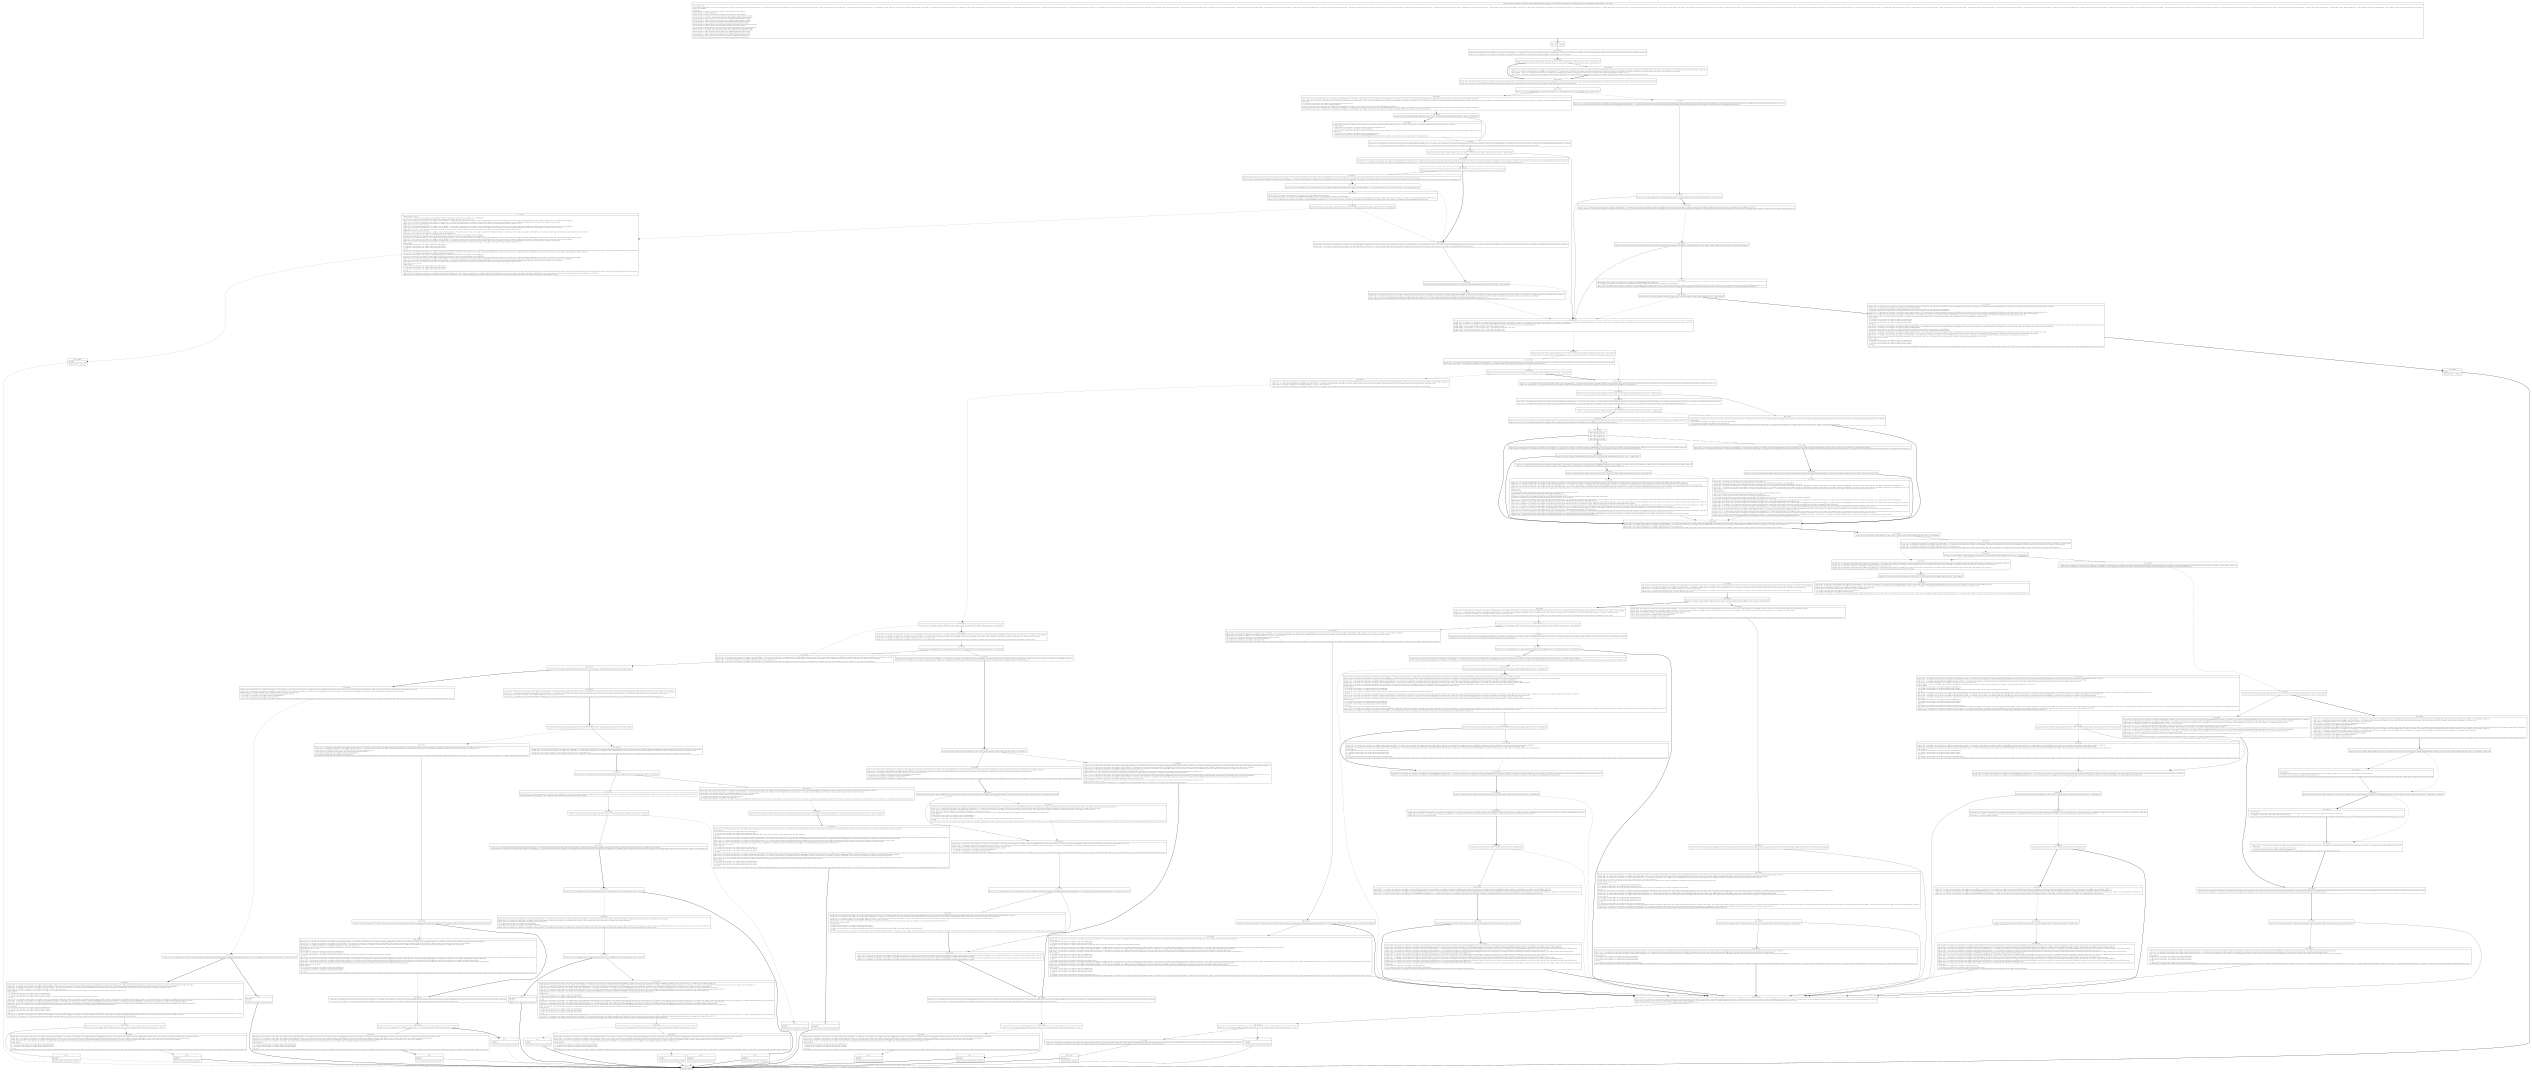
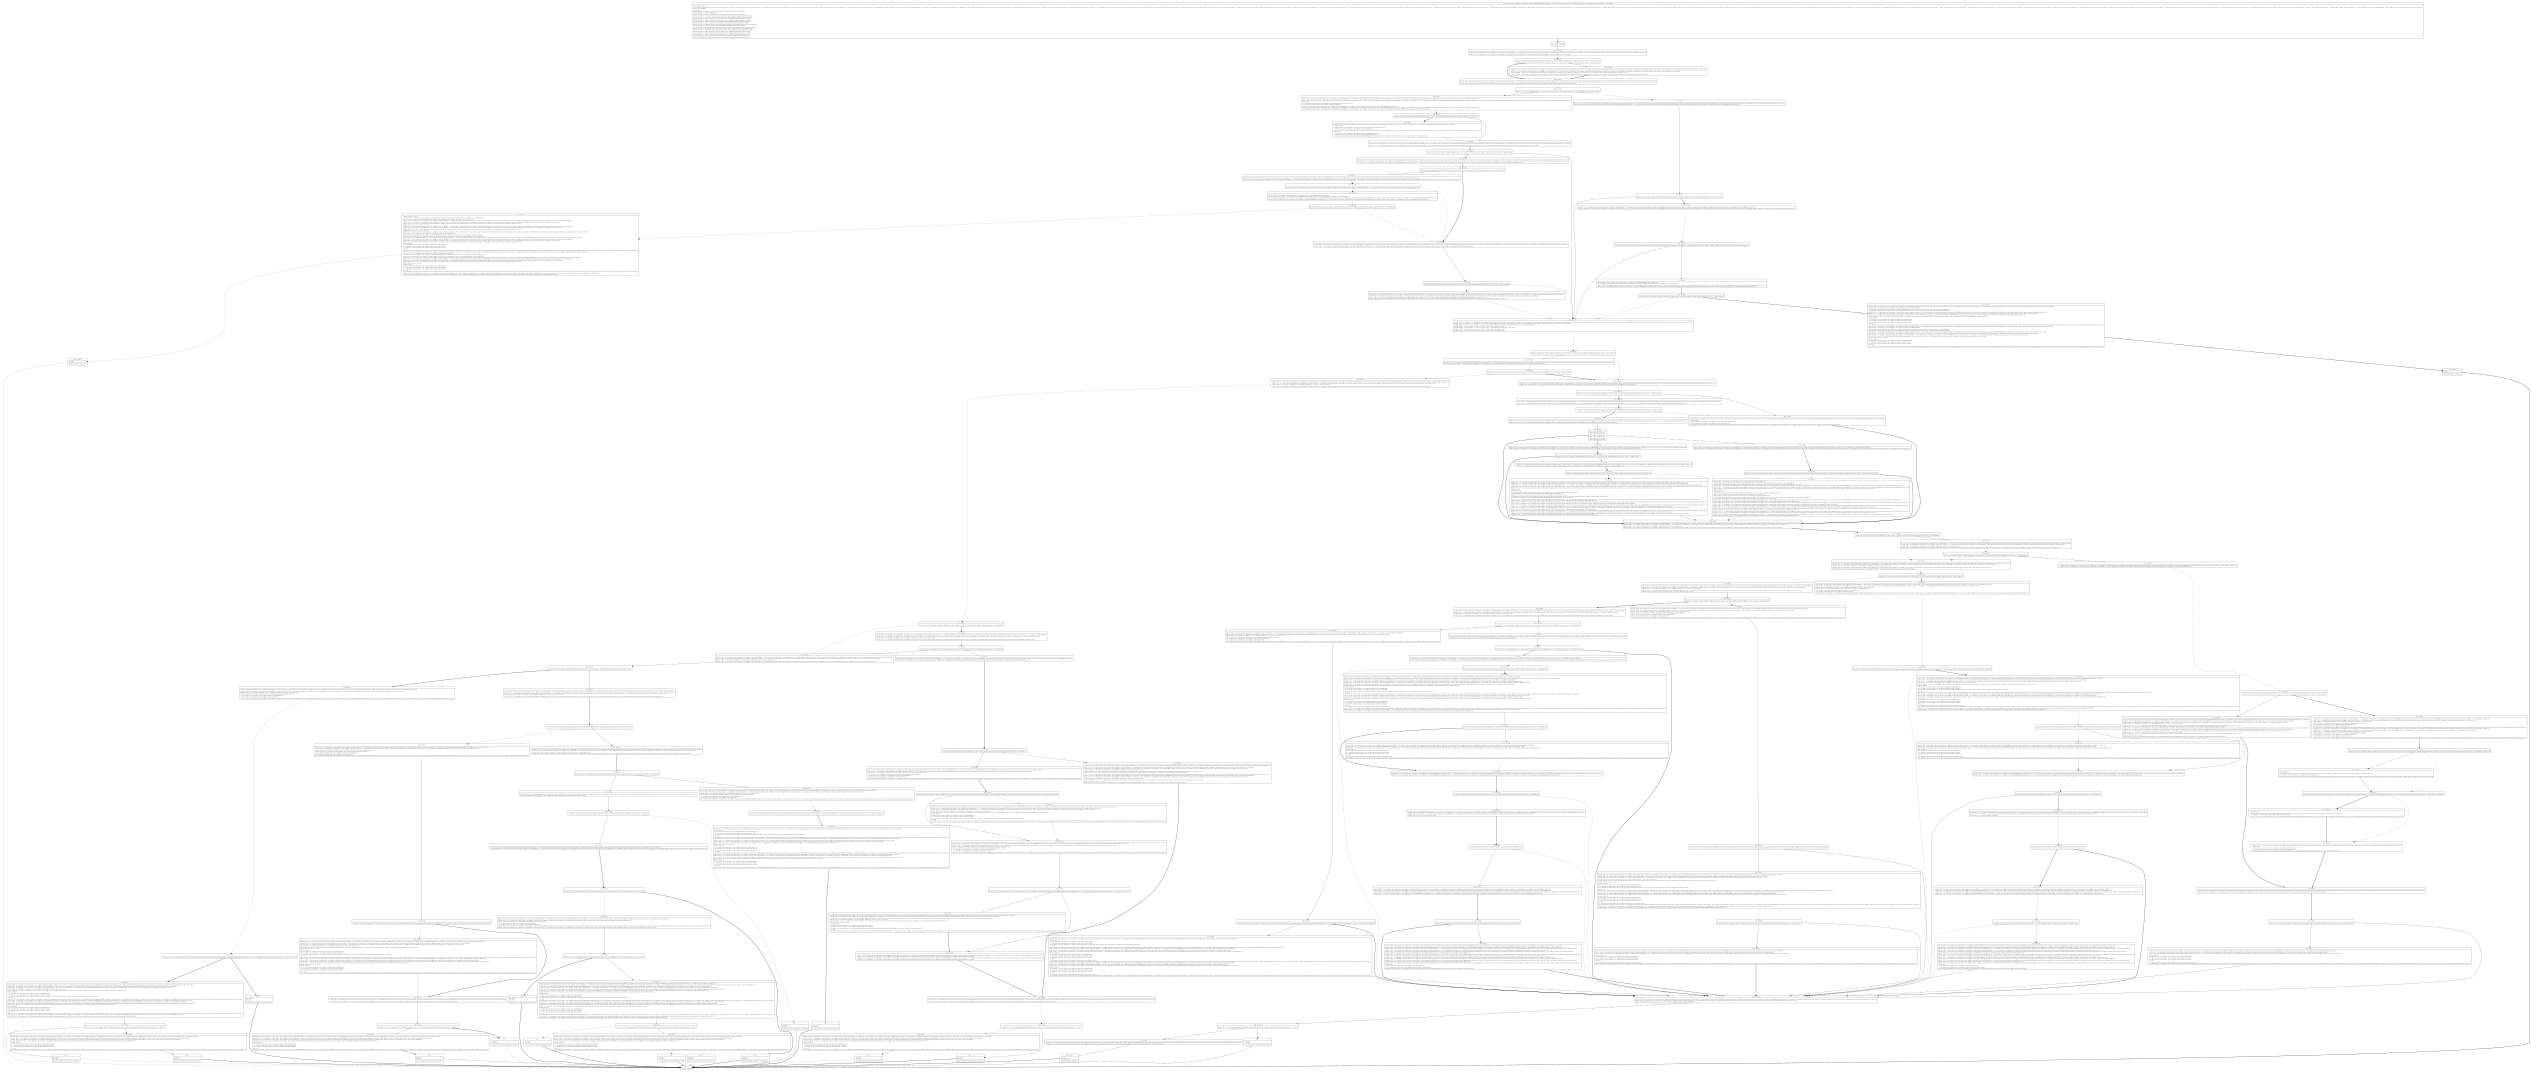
node "305: 0x0398": added
